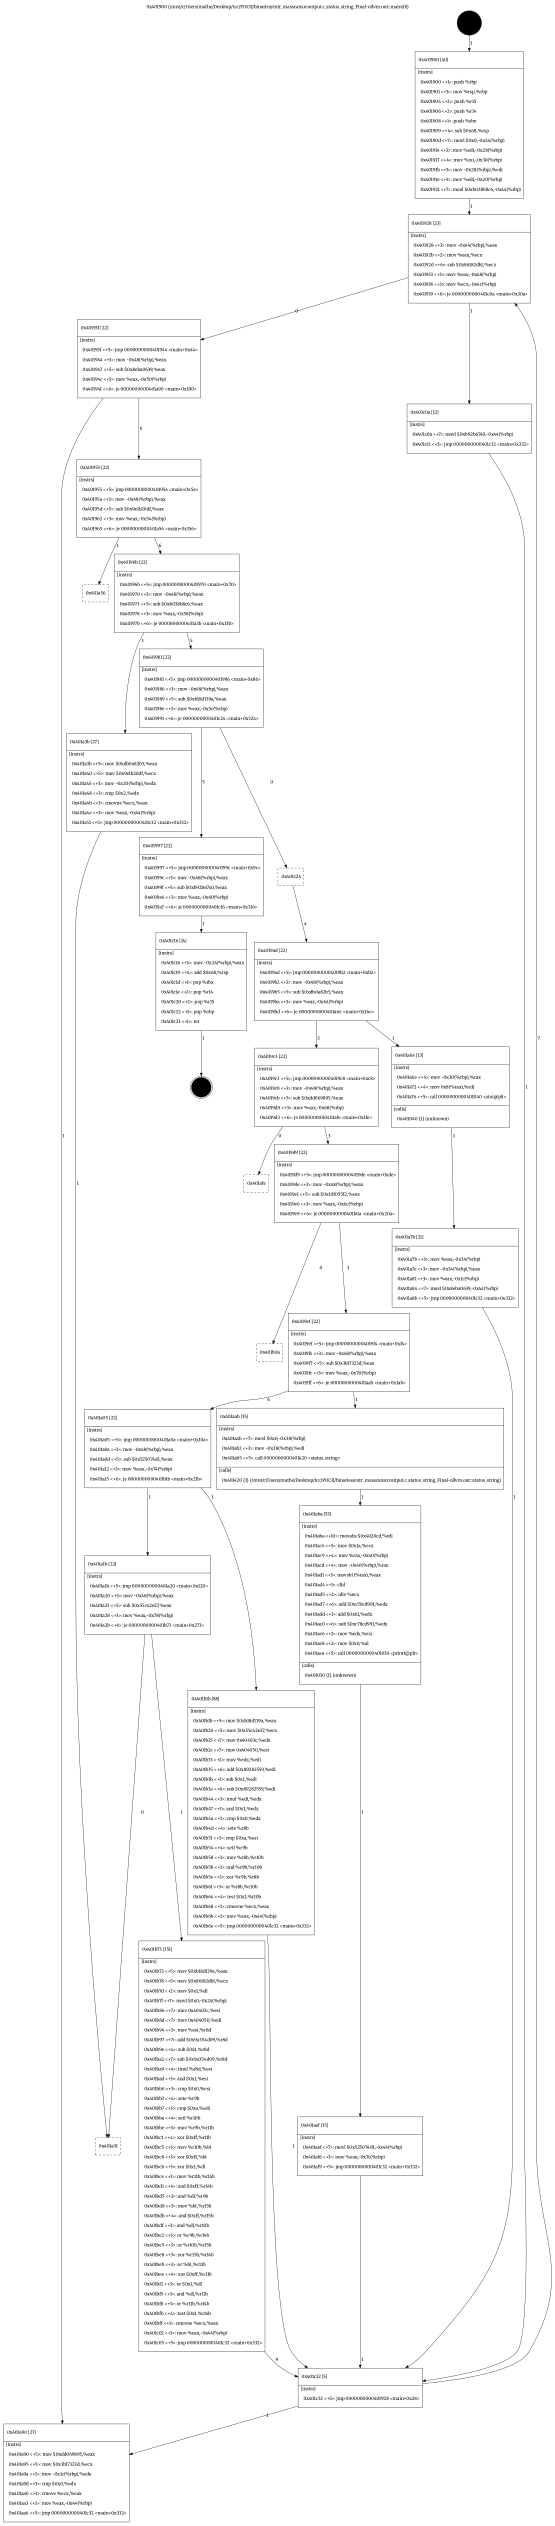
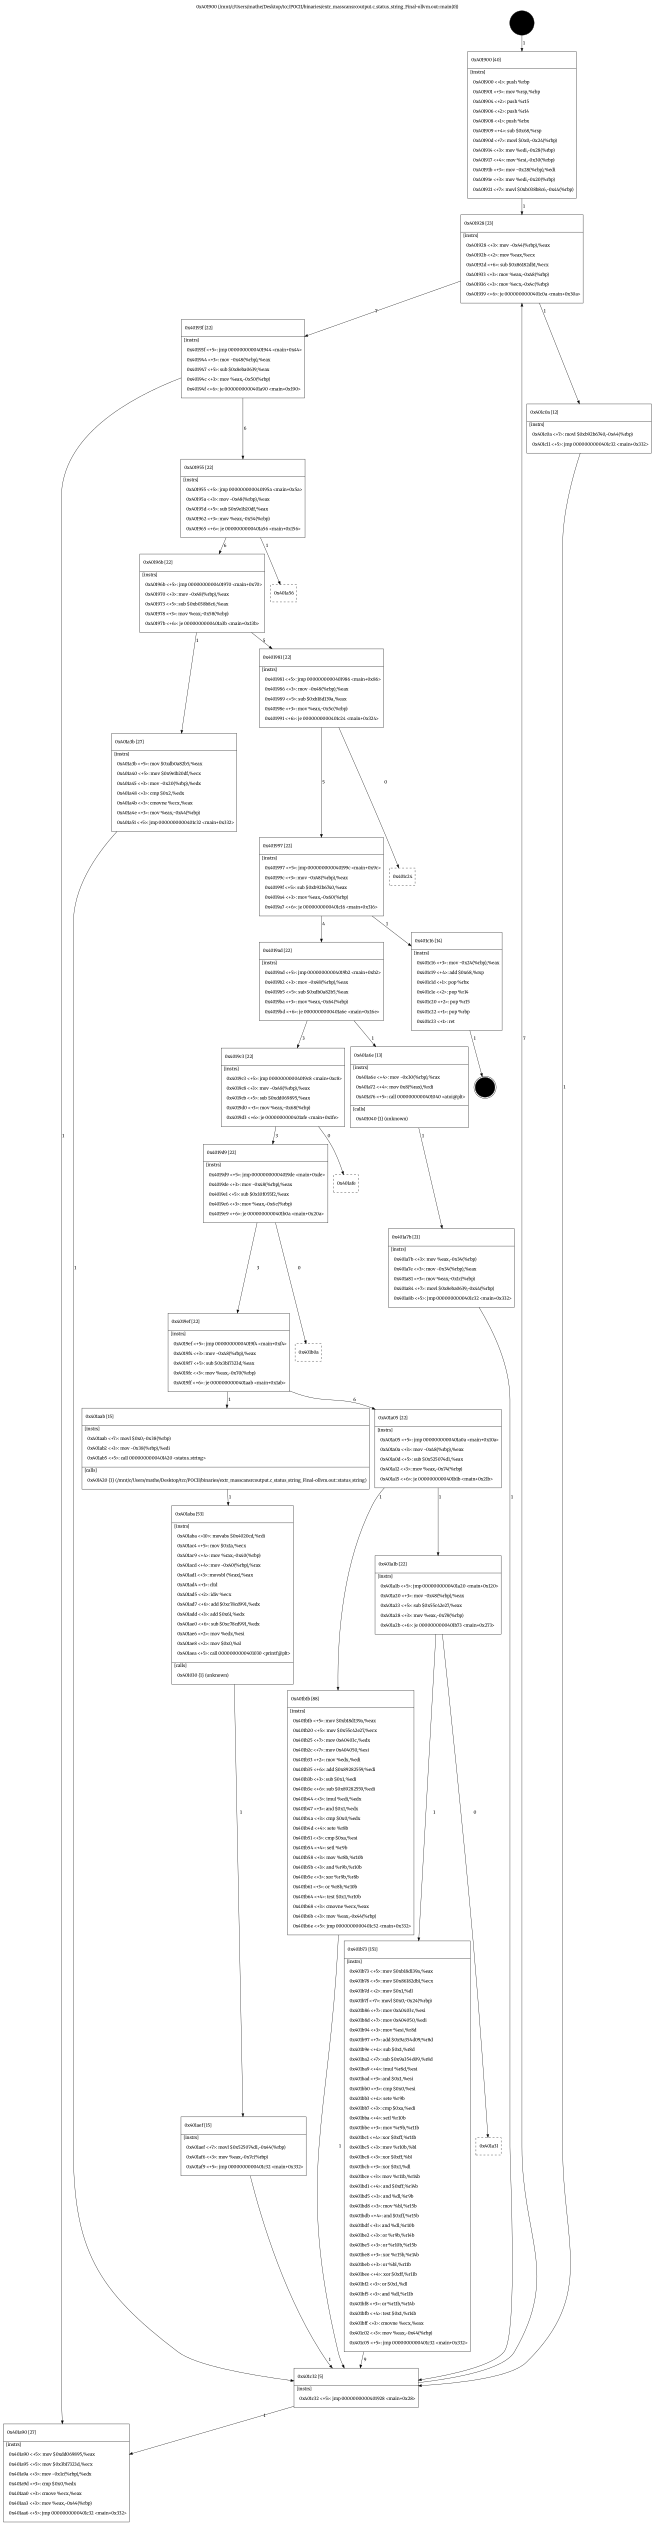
edge "0x401928 [23]" -> "0x40193f [22]": label " 0" -> " 7"
edge "0x401c24" -> "0x4019ad [22]": now "0x401997 [22]" -> "0x4019ad [22]"
edge "0x401a3b [27]" -> "0x401a31": now "0x401a3b [27]" -> "0x401c32 [5]"
